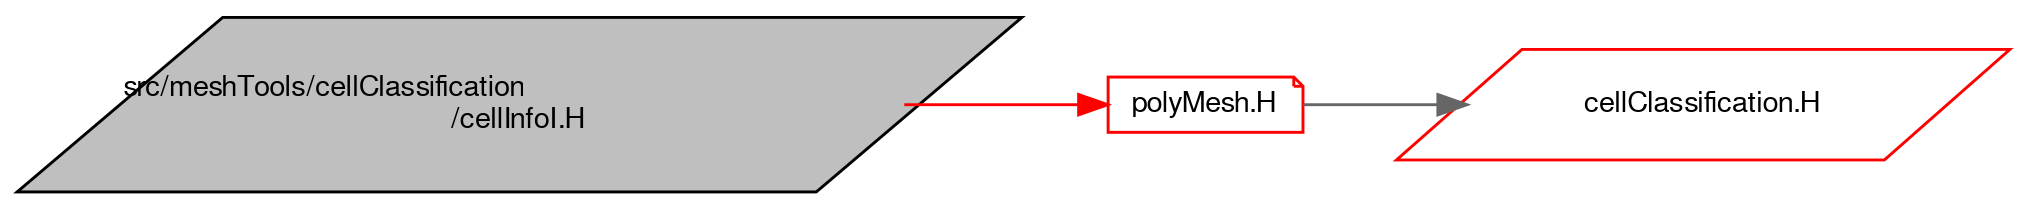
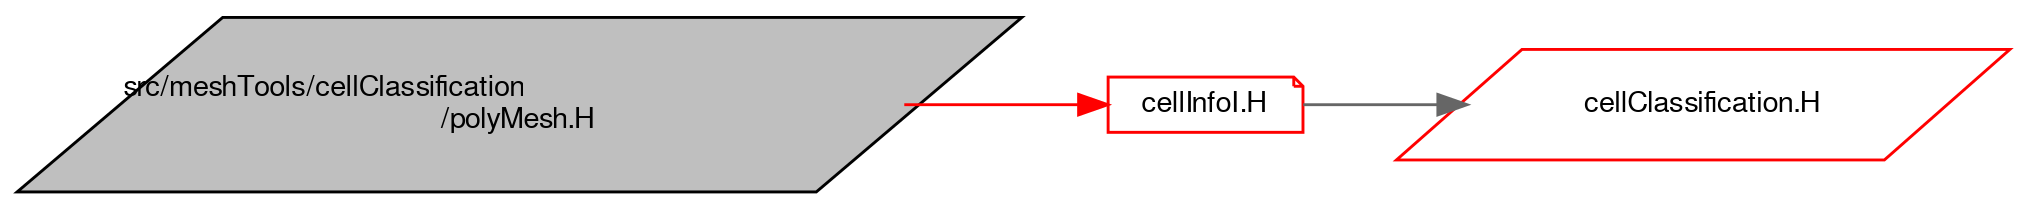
node "src/meshTools/cellClassification /cellInfoI.H": label "src/meshTools/cellClassification /cellInfoI.H" -> "src/meshTools/cellClassification /polyMesh.H"
node "polyMesh.H": label "polyMesh.H" -> "cellInfoI.H"
